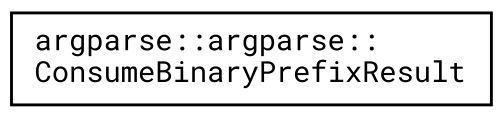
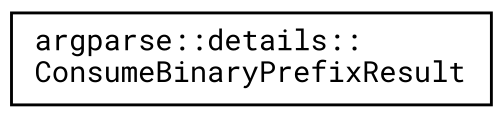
node "argparse::argparse:: ConsumeBinaryPrefixResult": label "argparse::argparse:: ConsumeBinaryPrefixResult" -> "argparse::details:: ConsumeBinaryPrefixResult"
